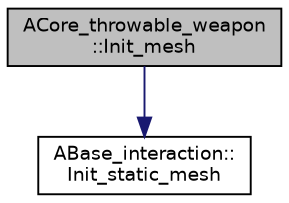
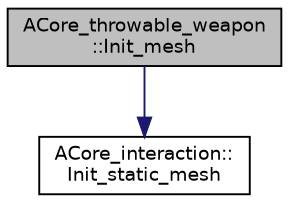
node "ABase_interaction:: Init_static_mesh": label "ABase_interaction:: Init_static_mesh" -> "ACore_interaction:: Init_static_mesh"
